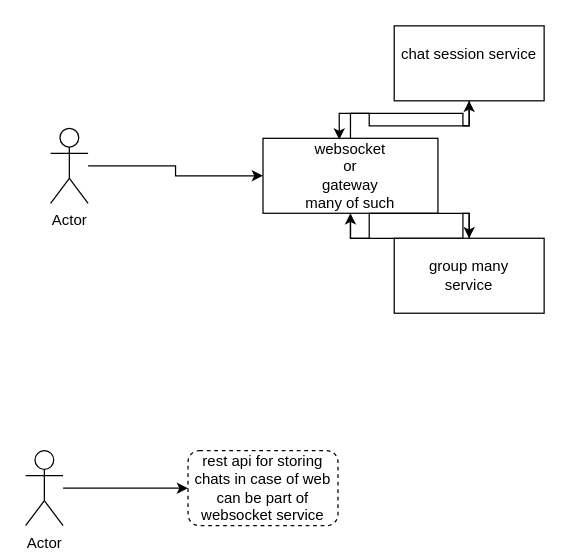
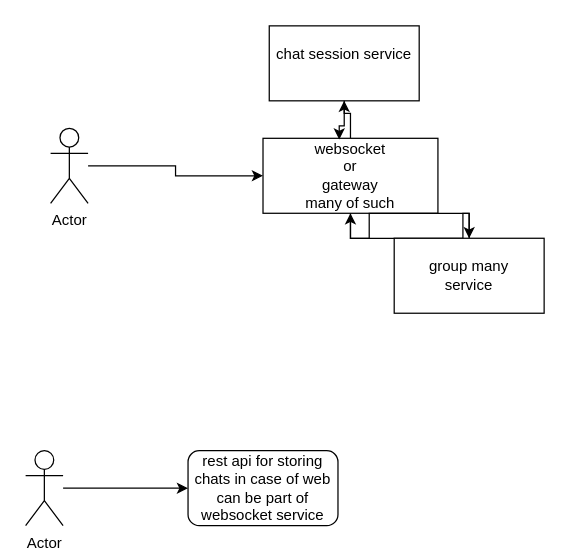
node "chat session service": moved (469, 63) -> (344, 63)
node "rest api for storing chats in case of web can be part of websocket service": style dashed -> solid
